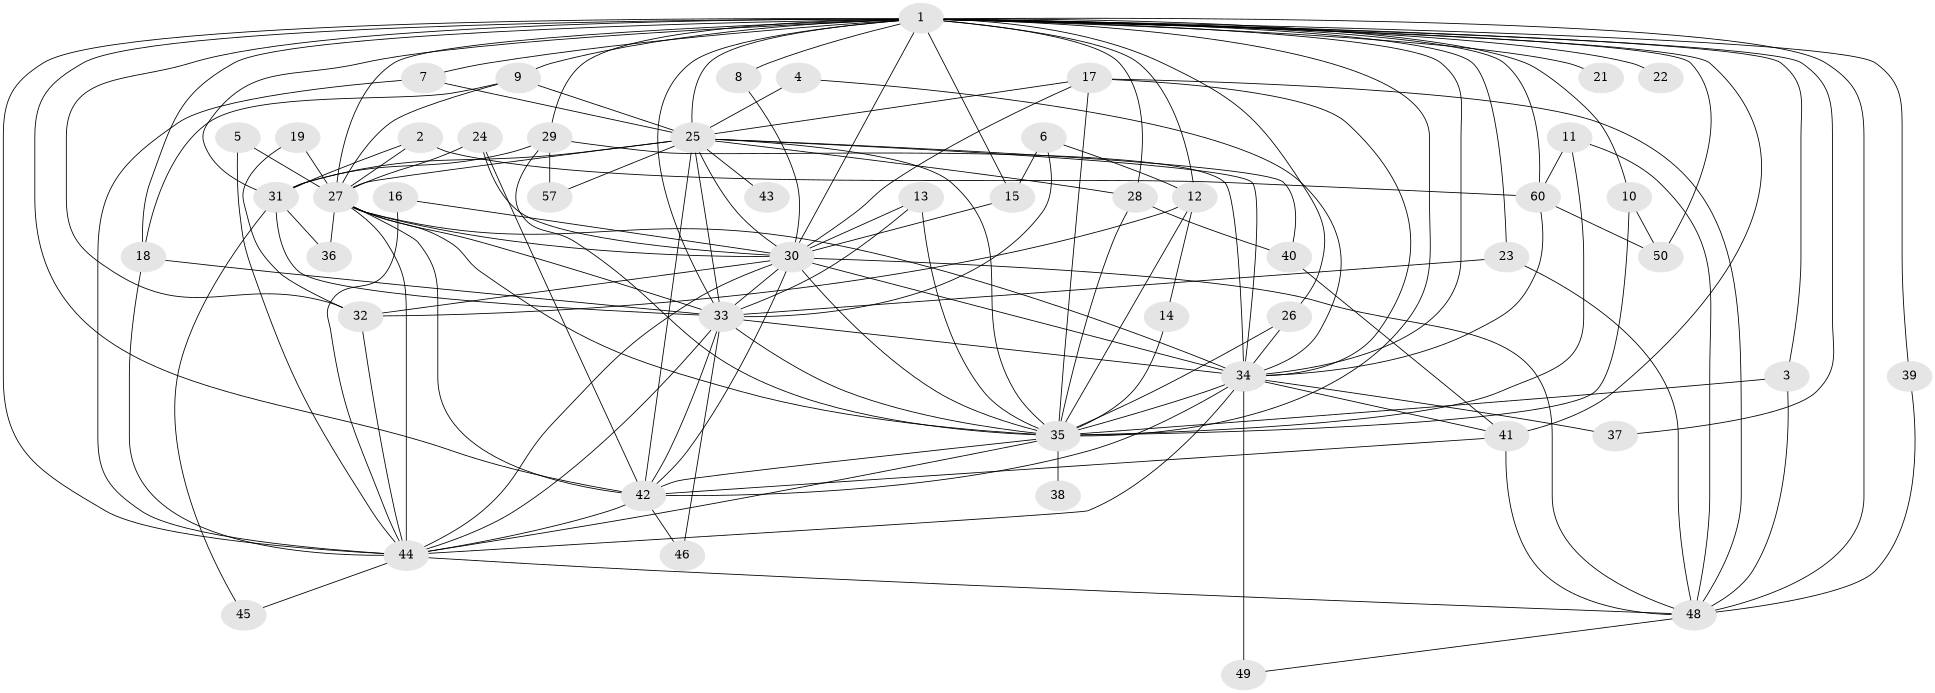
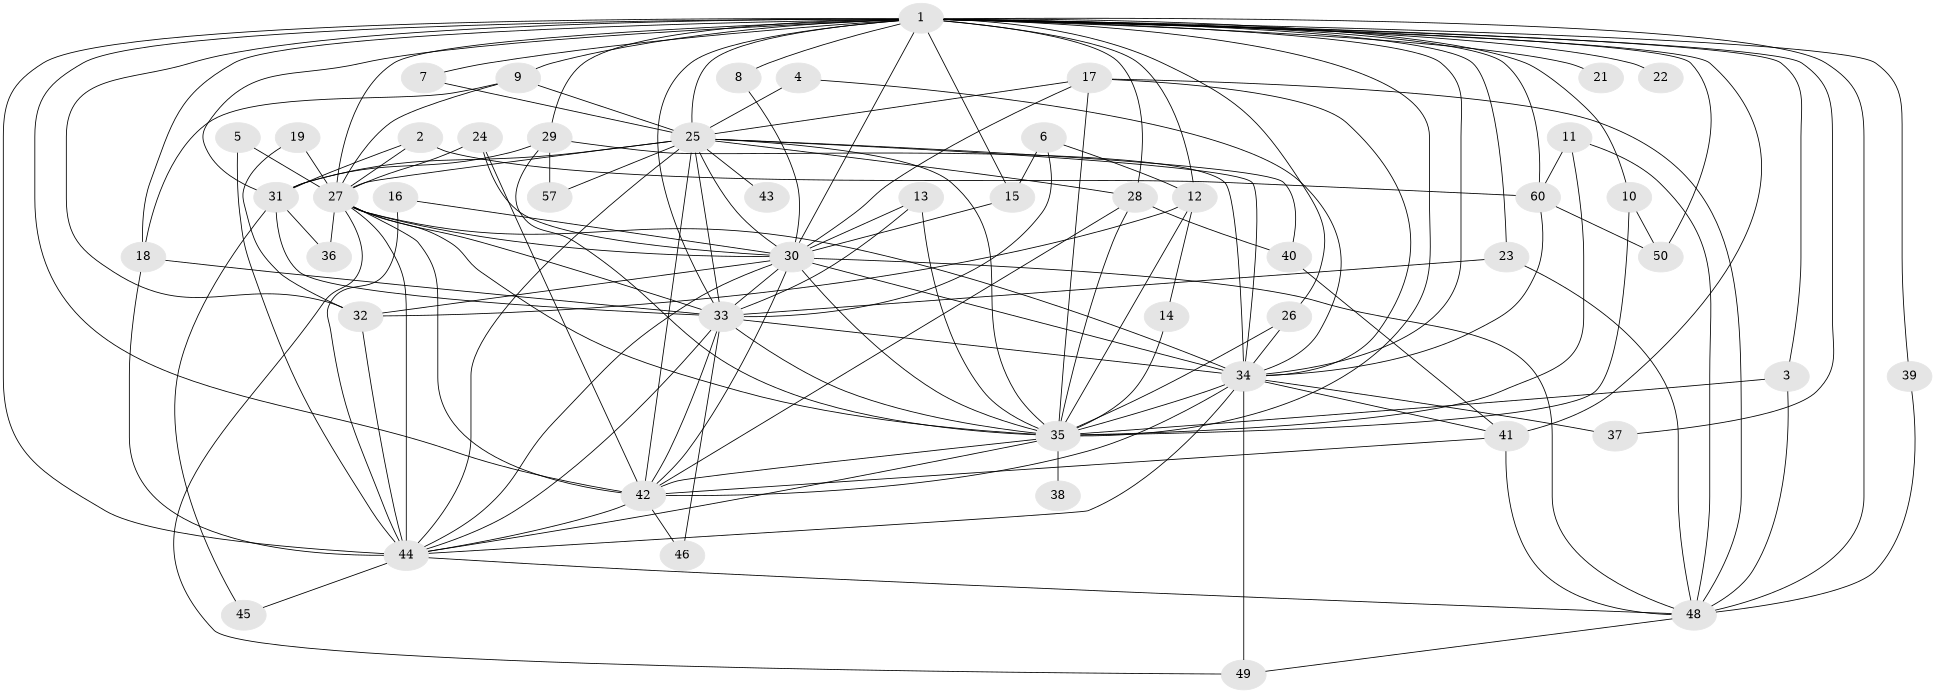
edge "7" -- "44": now "25" -- "44"
edge "28" -- "42": added
edge "27" -- "49": added
